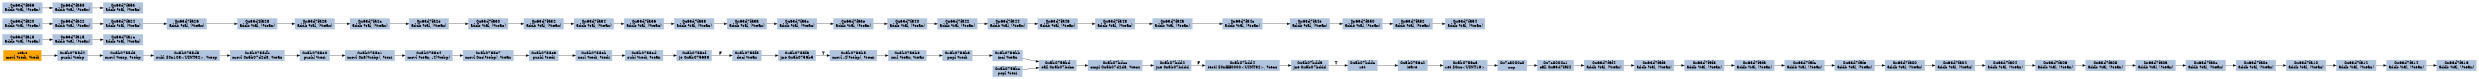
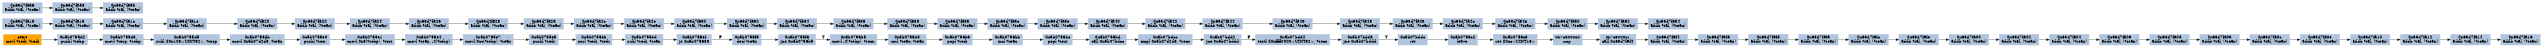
node "0x63d7fa1e addb %al, (%eax)": added
edge "0x5b0756bb incl %eax" -> "0x5b0756bd call 0x5b07bdcc": now "0x5b0756bb incl %eax" -> "0x5b0756bc popl %esi"
